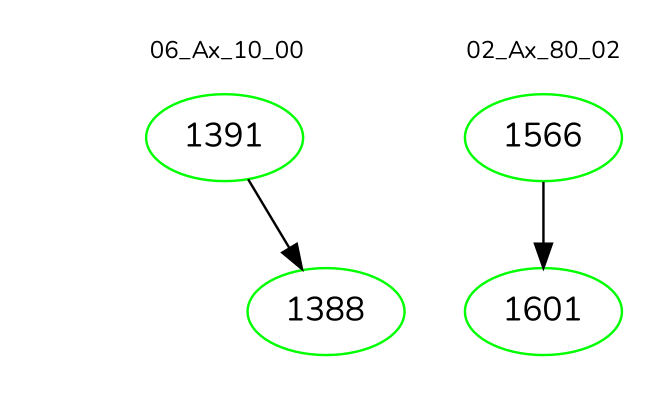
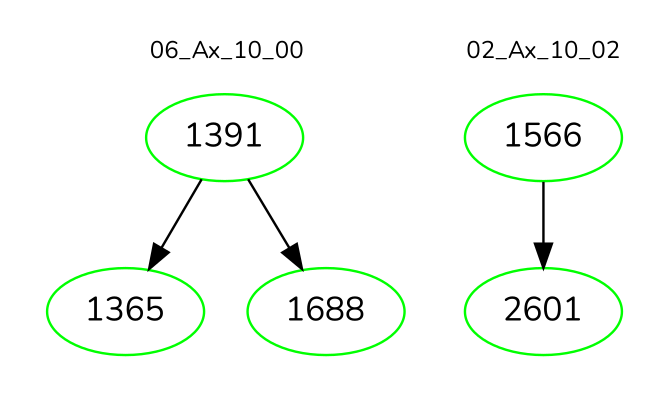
cluster "02_Ax_80_02": label "02_Ax_80_02" -> "02_Ax_10_02"
node "1365": added
node "1388": label "1388" -> "1688"
node "1601": label "1601" -> "2601"
